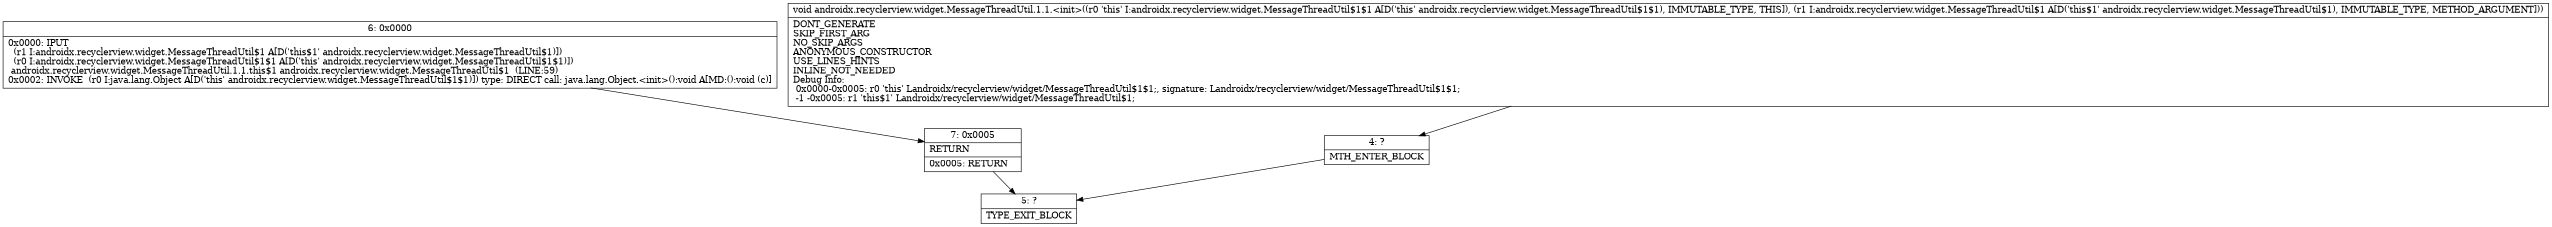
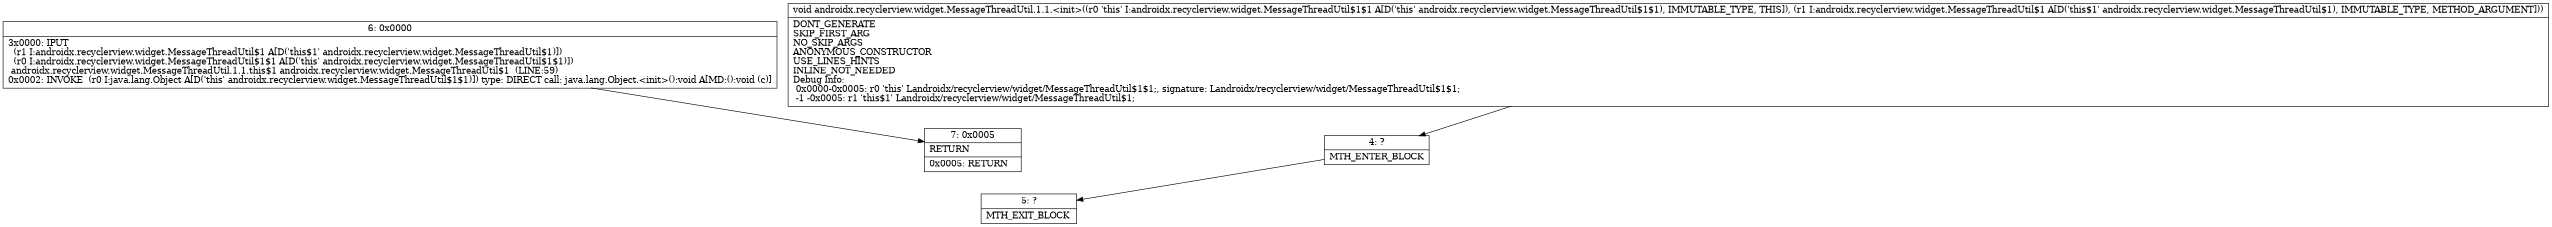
node "6: 0x0000": text "0x0000: IPUT" -> "3x0000: IPUT"
edge "7: 0x0005" -> "5: ?": removed
node "5: ?": text "TYPE_EXIT_BLOCK" -> "MTH_EXIT_BLOCK"
